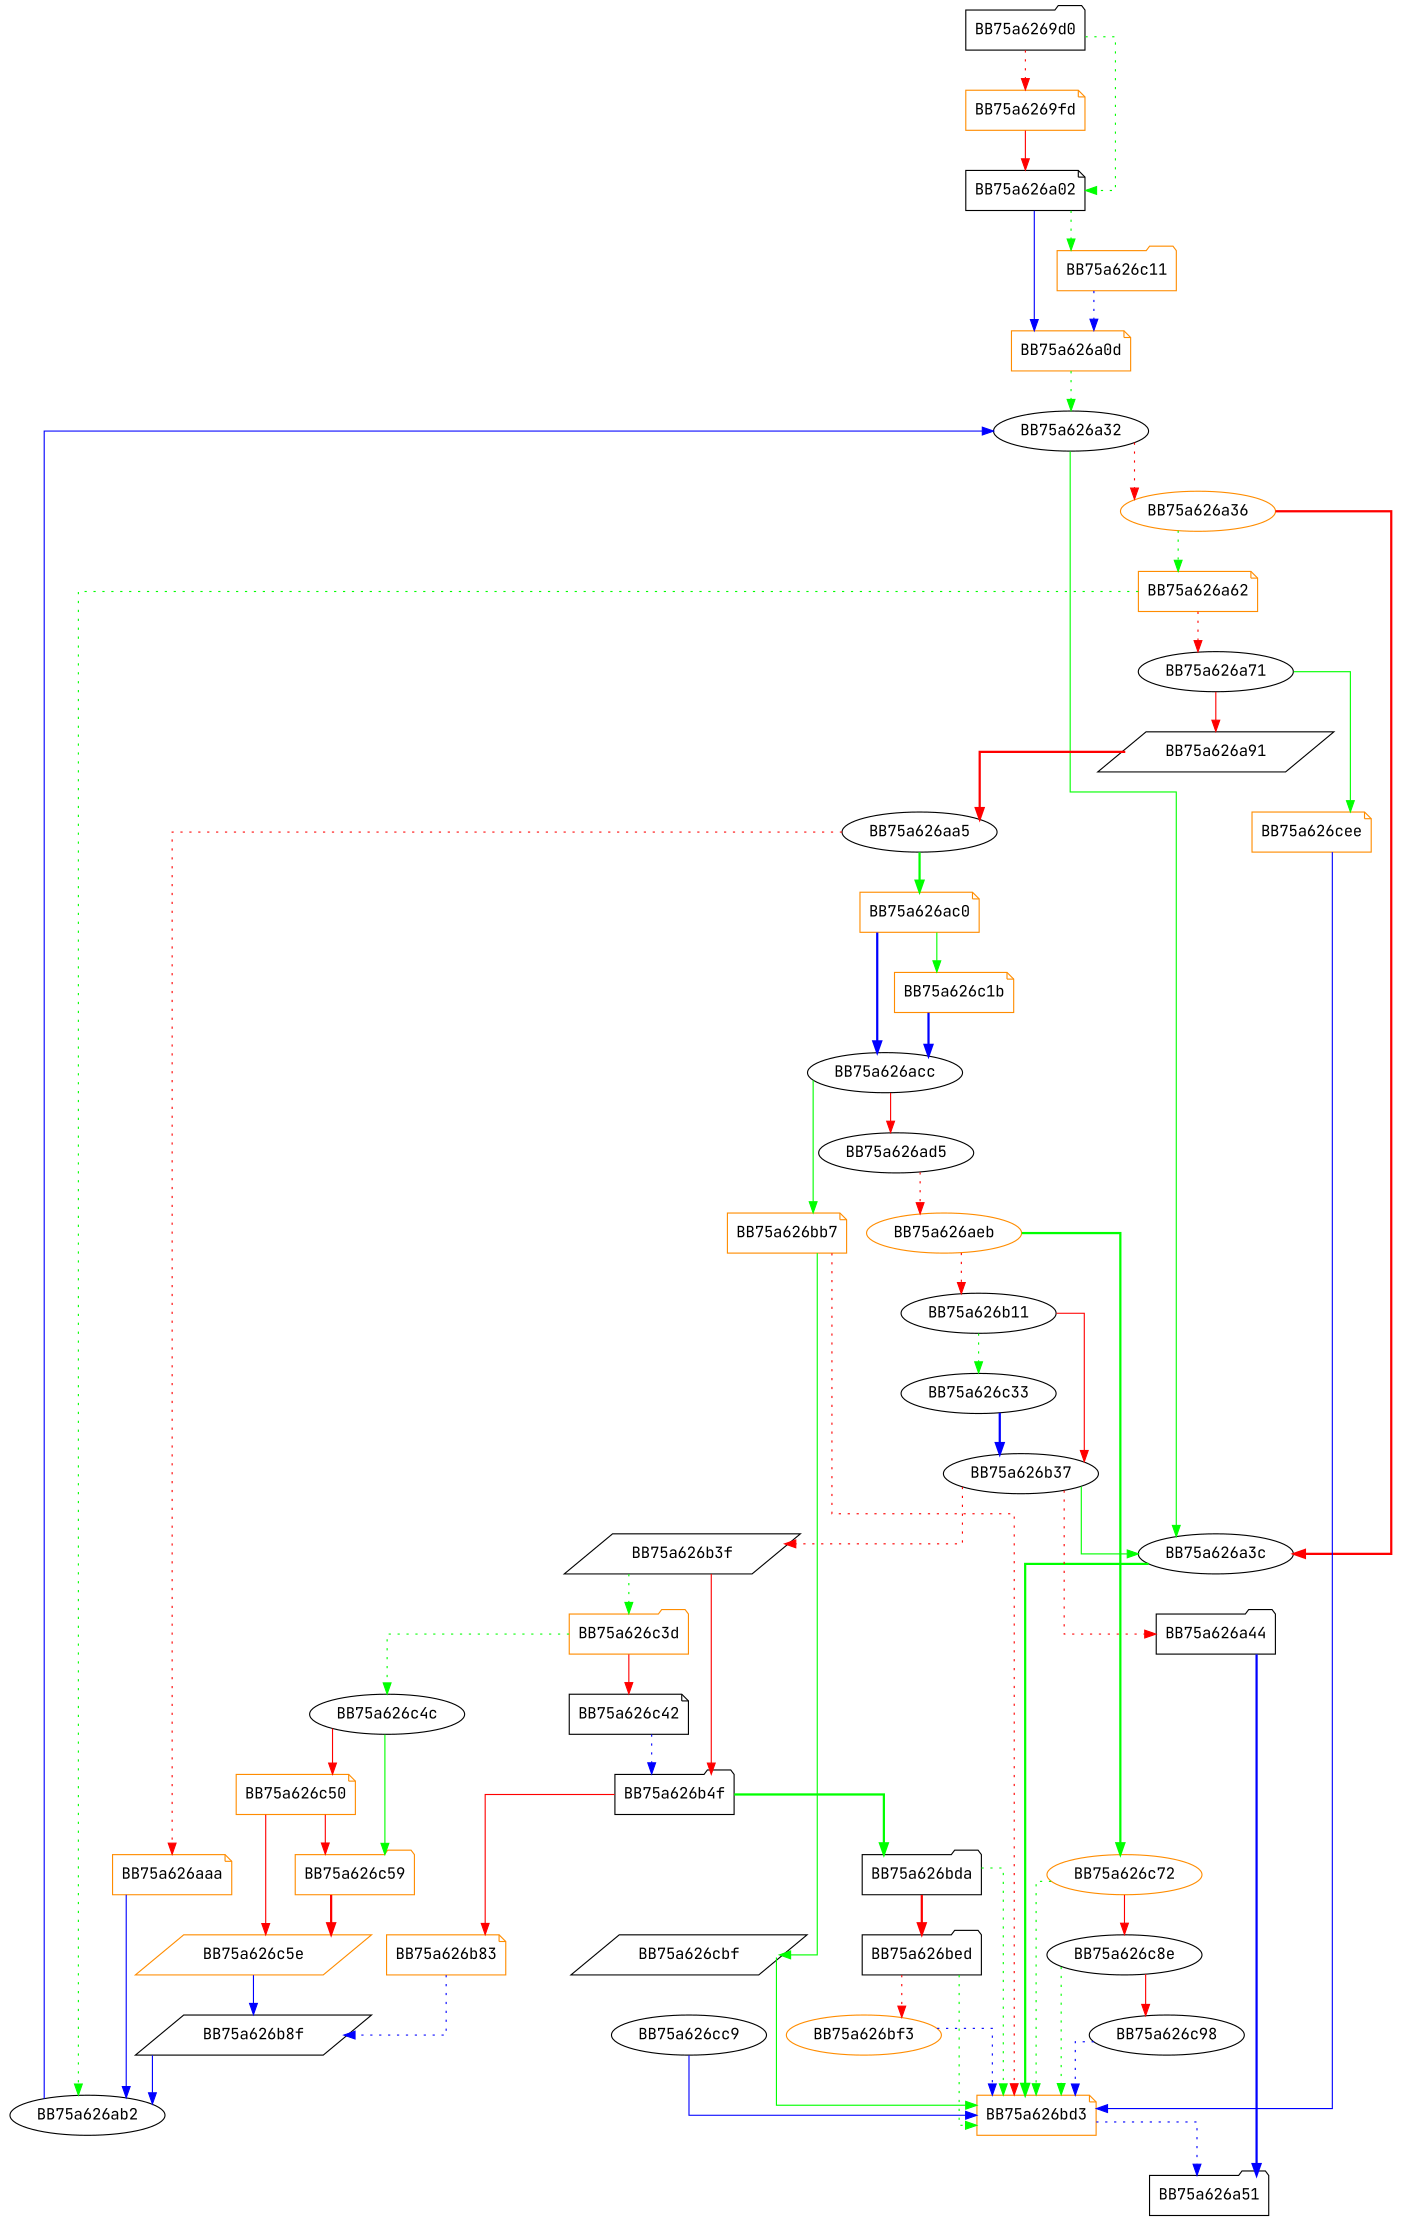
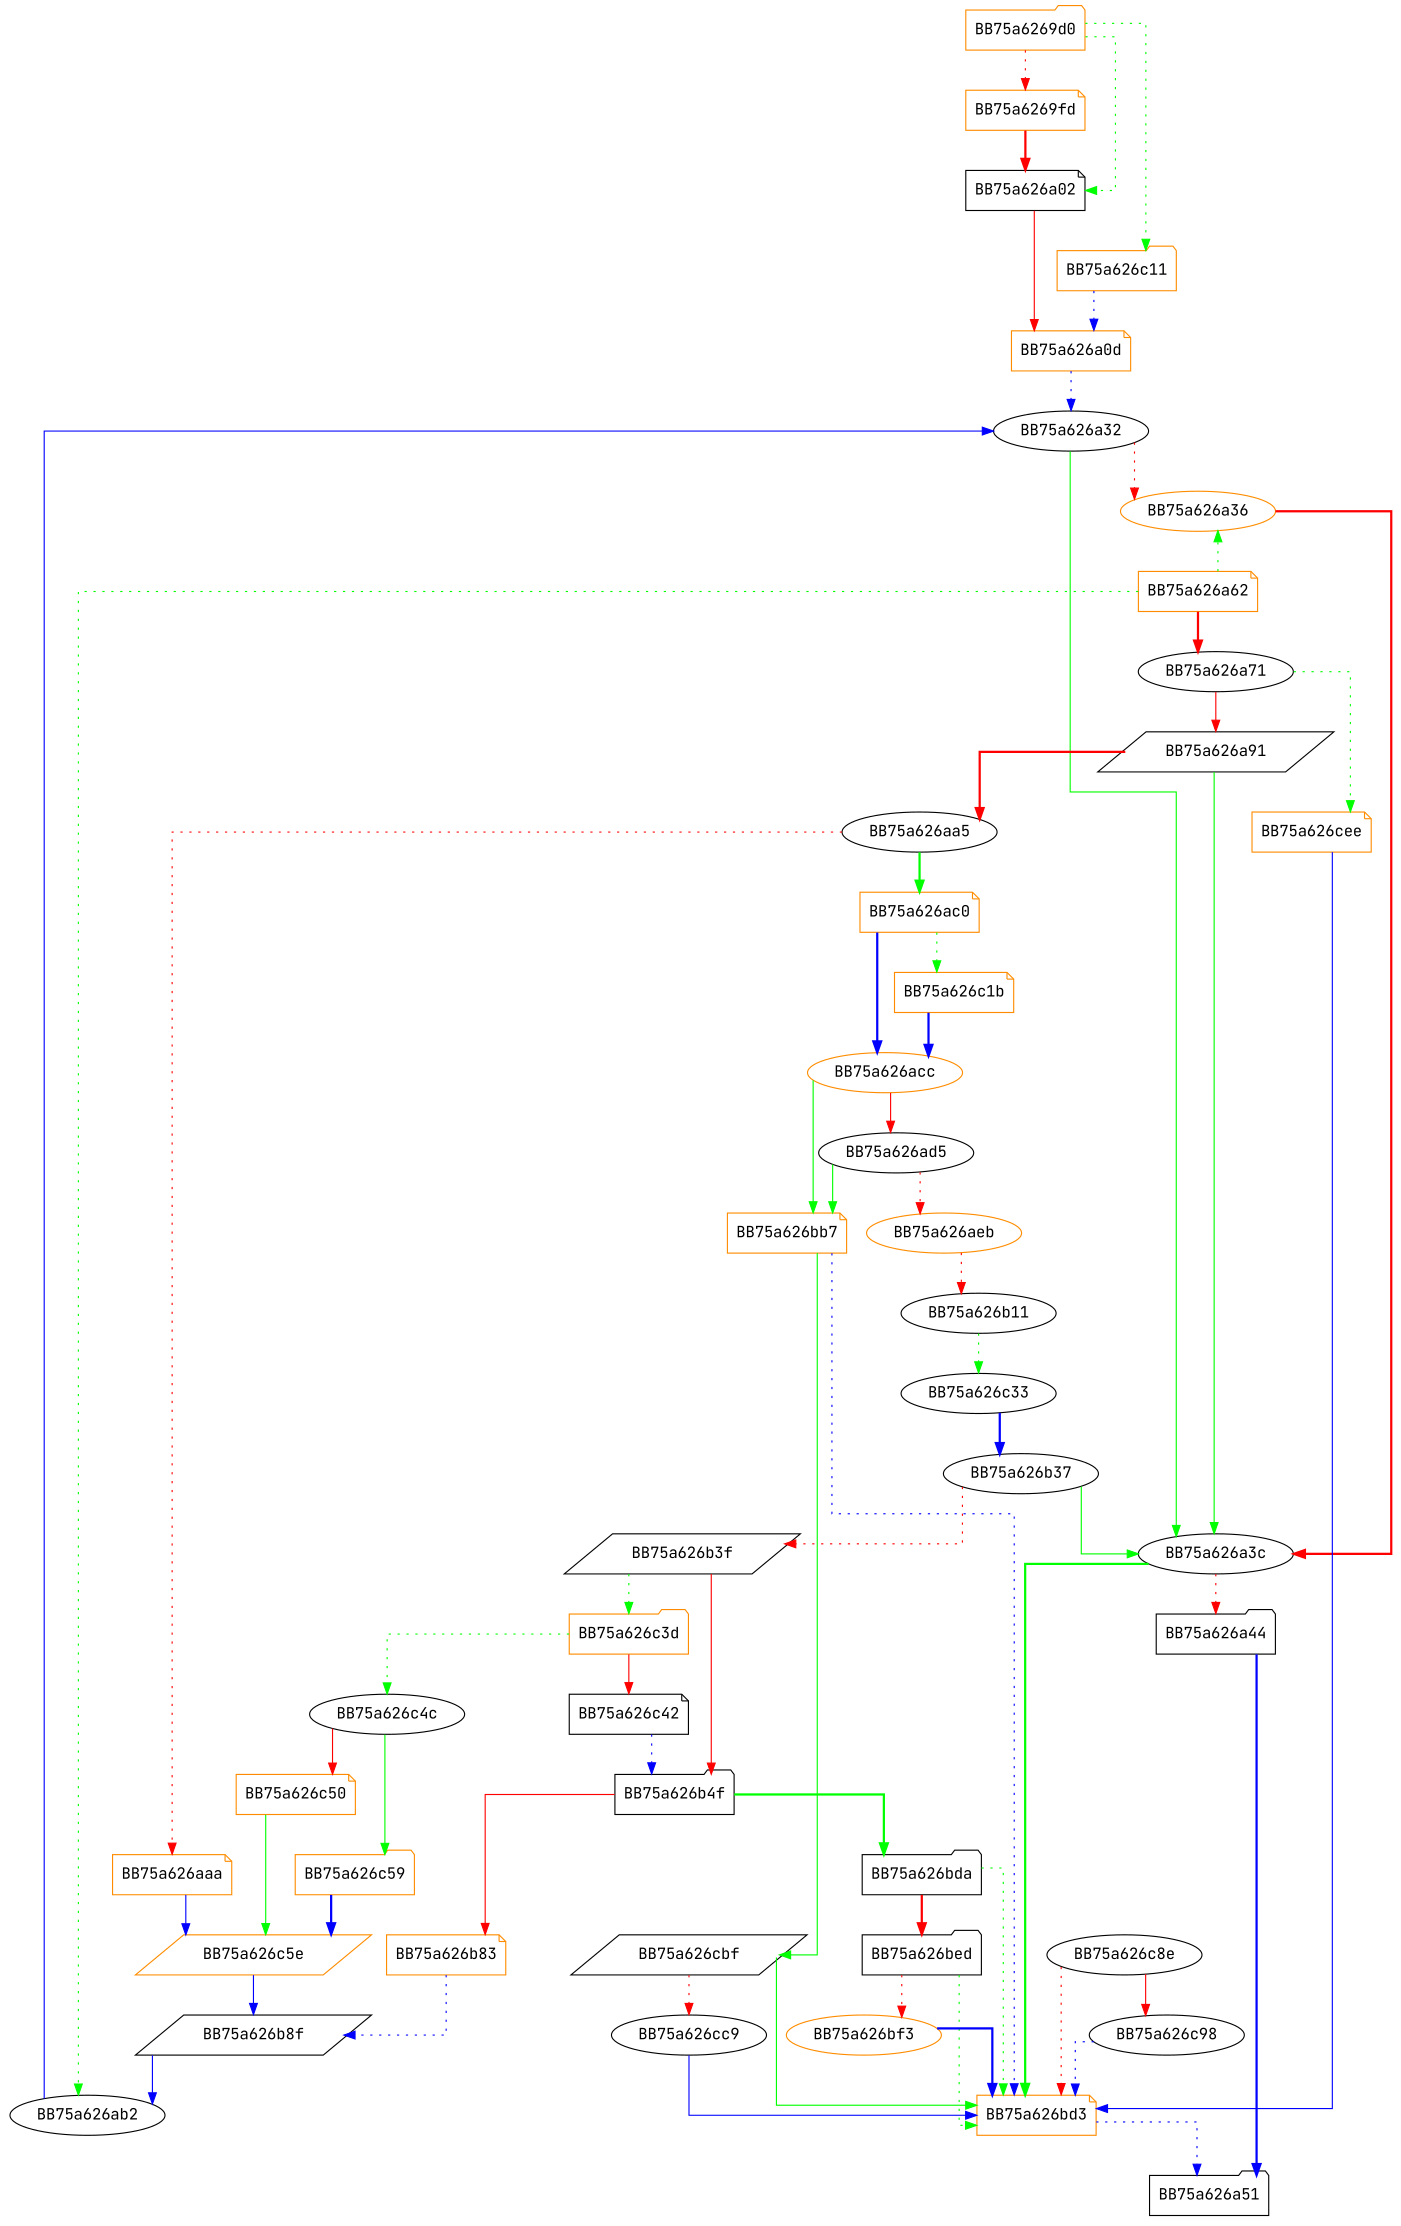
node "BB75a6269d0": color black -> darkorange
edge "BB75a6269fd" -> "BB75a626a02": style solid -> bold
edge "BB75a626a02" -> "BB75a626c11": now "BB75a6269d0" -> "BB75a626c11"
edge "BB75a626a02" -> "BB75a626a0d": color blue -> red
edge "BB75a626a0d" -> "BB75a626a32": color green -> blue
edge "BB75a626a36" -> "BB75a626a62": reversed
edge "BB75a626a62" -> "BB75a626a71": style dotted -> bold
edge "BB75a626a71" -> "BB75a626cee": style solid -> dotted
edge "BB75a626ac0" -> "BB75a626c1b": style solid -> dotted
node "BB75a626acc": color black -> darkorange
edge "BB75a626a91" -> "BB75a626a3c": added
edge "BB75a626ad5" -> "BB75a626bb7": added
edge "BB75a626b11" -> "BB75a626b37": removed
edge "BB75a626bb7" -> "BB75a626bd3": color red -> blue
edge "BB75a626b37" -> "BB75a626a44": now "BB75a626a3c" -> "BB75a626a44"
edge "BB75a626c50" -> "BB75a626c59": removed
edge "BB75a626c50" -> "BB75a626c5e": color red -> green
node "BB75a626c72": removed
edge "BB75a626c59" -> "BB75a626c5e": color red -> blue
edge "BB75a626cbf" -> "BB75a626cc9": added
edge "BB75a626aaa" -> "BB75a626ab2": now "BB75a626aaa" -> "BB75a626c5e"
edge "BB75a626c8e" -> "BB75a626bd3": color green -> red
edge "BB75a626bf3" -> "BB75a626bd3": style dotted -> bold
